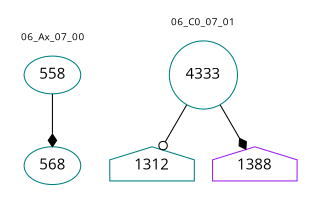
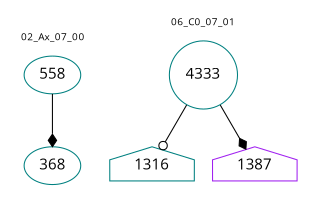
cluster "06_Ax_07_00": label "06_Ax_07_00" -> "02_Ax_07_00"
node "568": label "568" -> "368"
node "1312": label "1312" -> "1316"
node "1388": label "1388" -> "1387"
